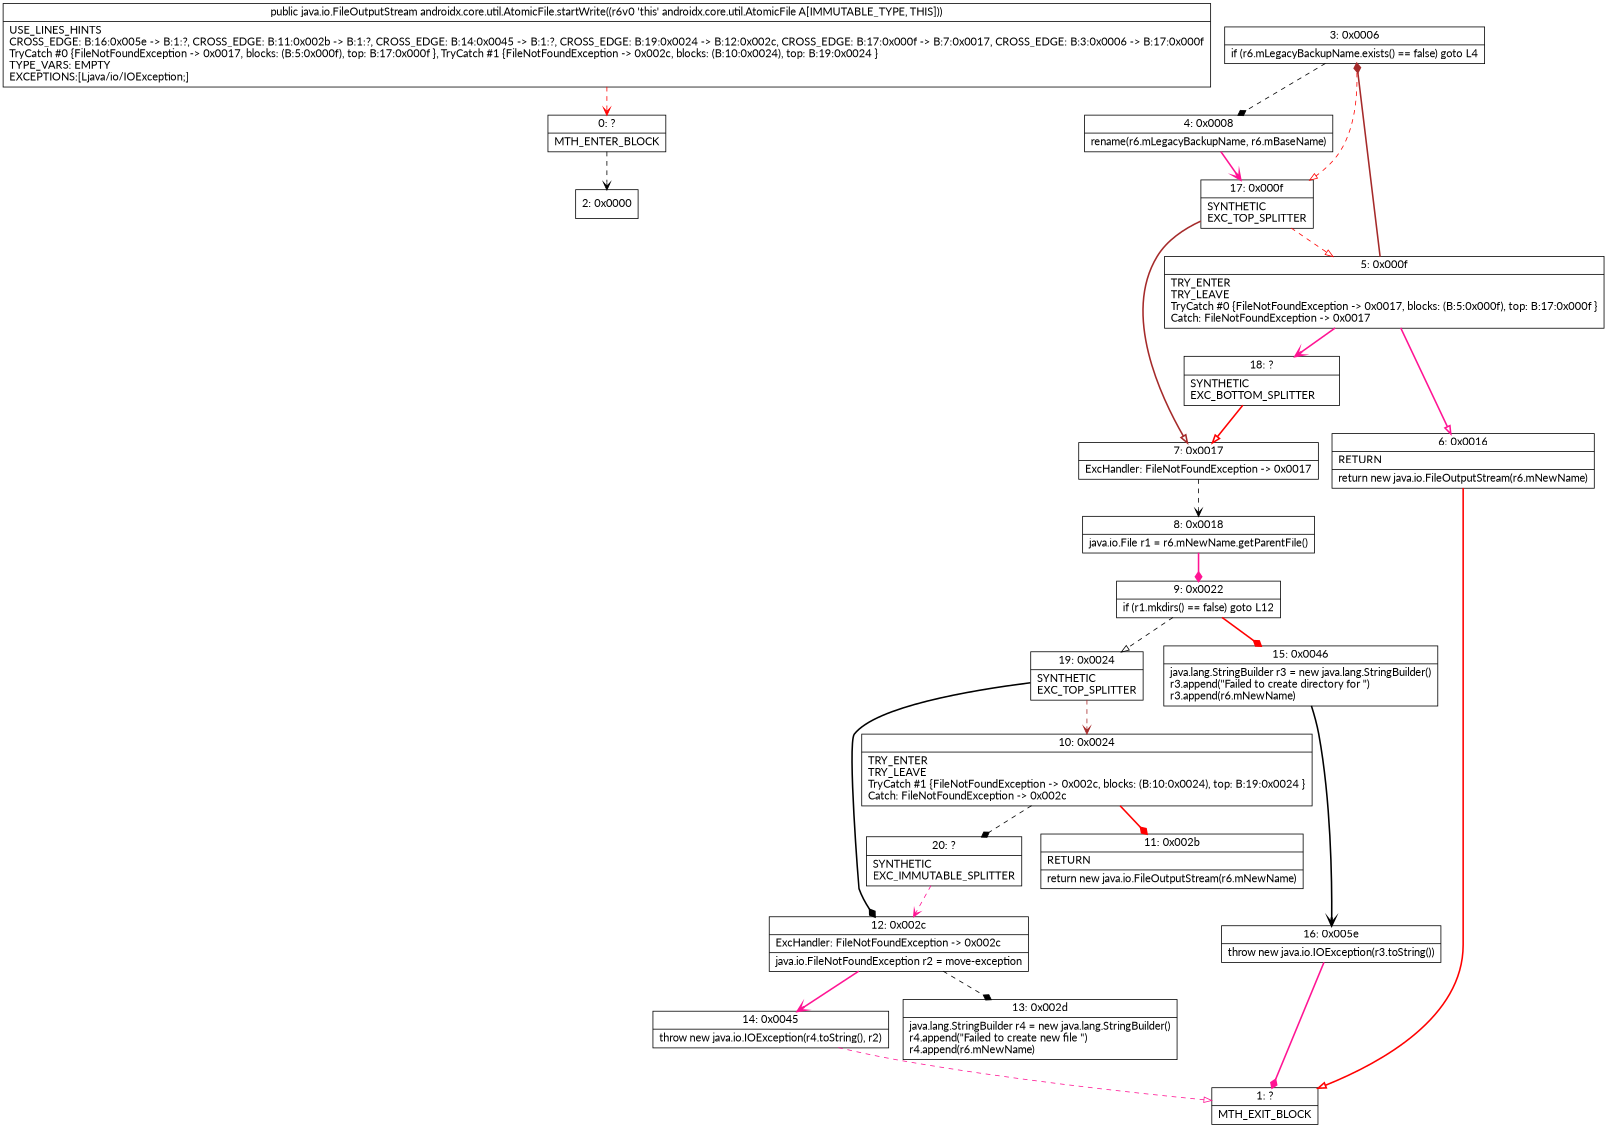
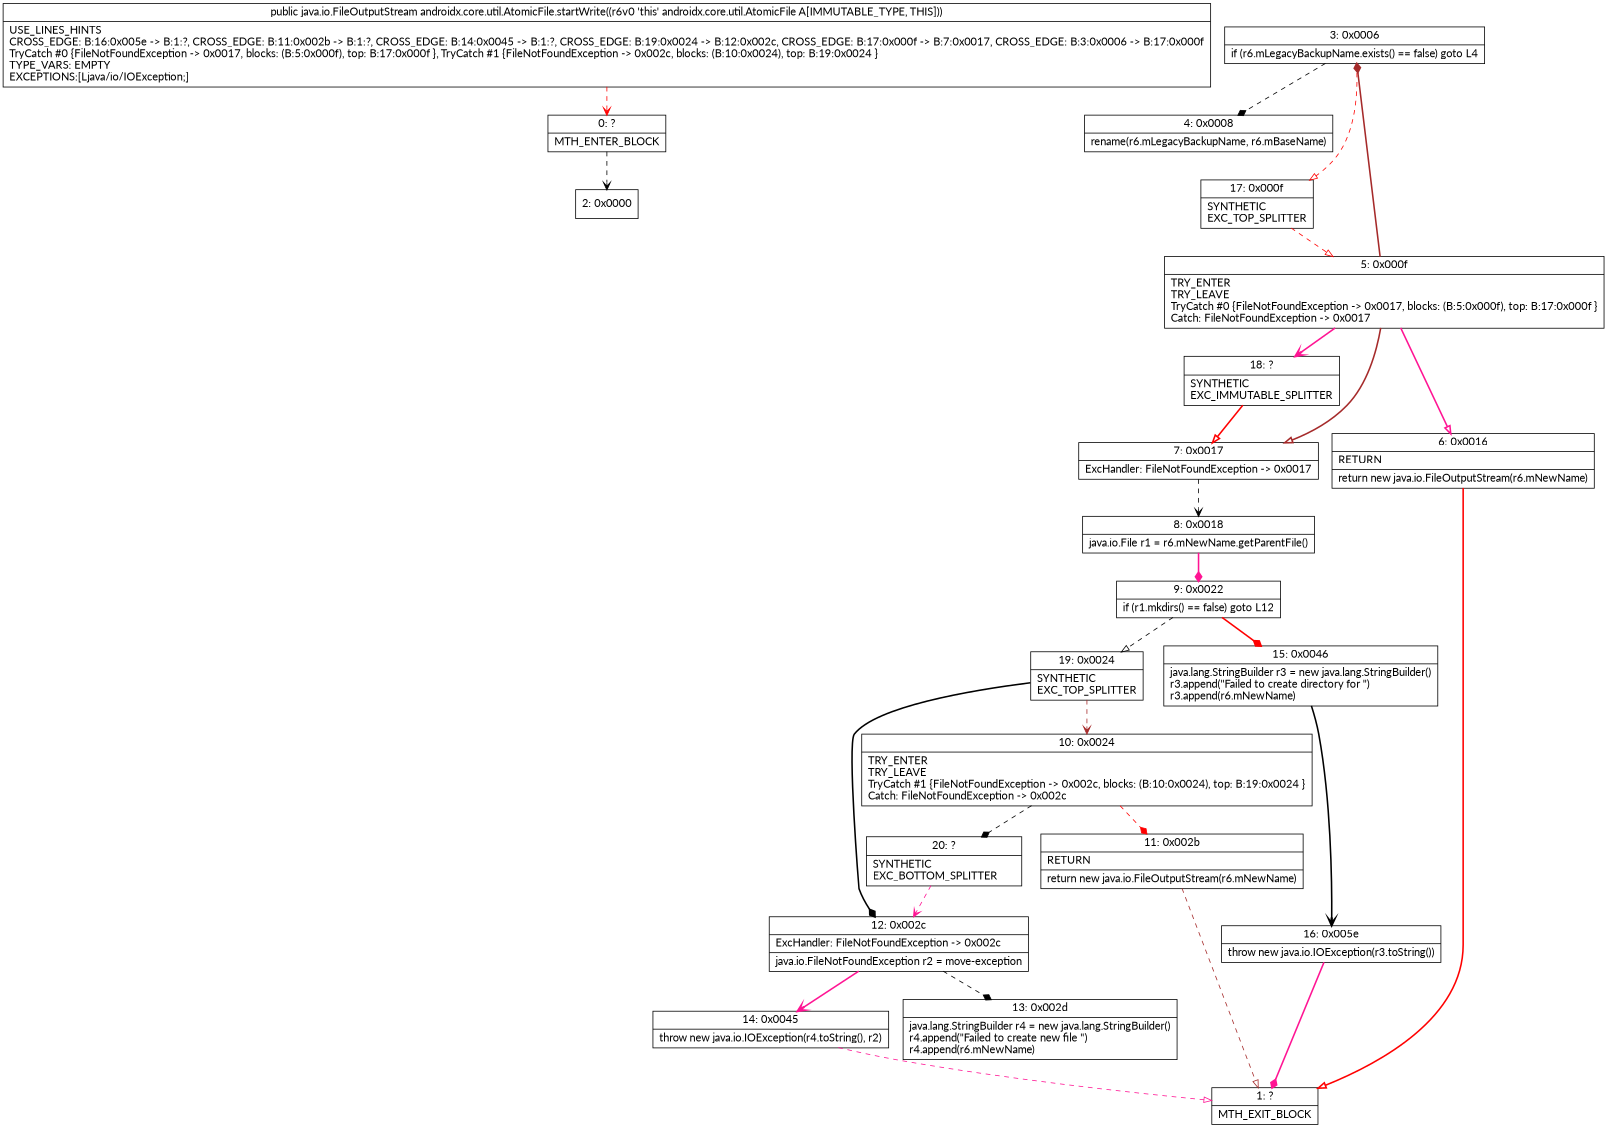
edge "4: 0x0008" -> "17: 0x000f": removed
edge "17: 0x000f" -> "7: 0x0017": now "5: 0x000f" -> "7: 0x0017"
node "18: ?": text "EXC_BOTTOM_SPLITTER" -> "EXC_IMMUTABLE_SPLITTER"
edge "10: 0x0024" -> "11: 0x002b": style bold -> dashed
node "20: ?": text "EXC_IMMUTABLE_SPLITTER" -> "EXC_BOTTOM_SPLITTER"
edge "11: 0x002b" -> "1: ?": added
